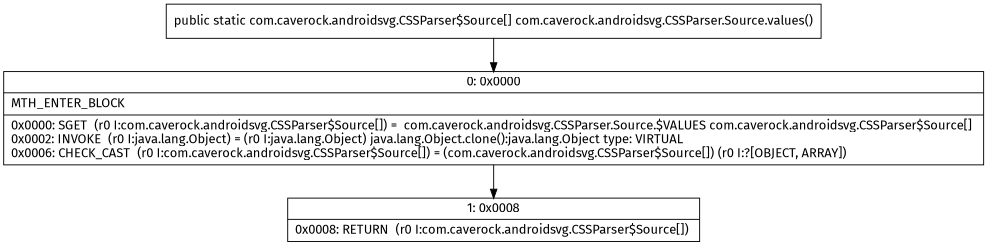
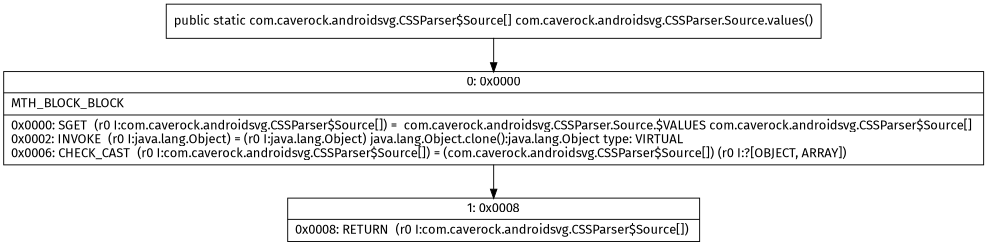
node "0: 0x0000": text "MTH_ENTER_BLOCK" -> "MTH_BLOCK_BLOCK"
